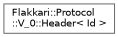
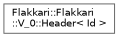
node "Flakkari::Protocol ::V_0::Header< Id >": label "Flakkari::Protocol ::V_0::Header< Id >" -> "Flakkari::Flakkari ::V_0::Header< Id >"
